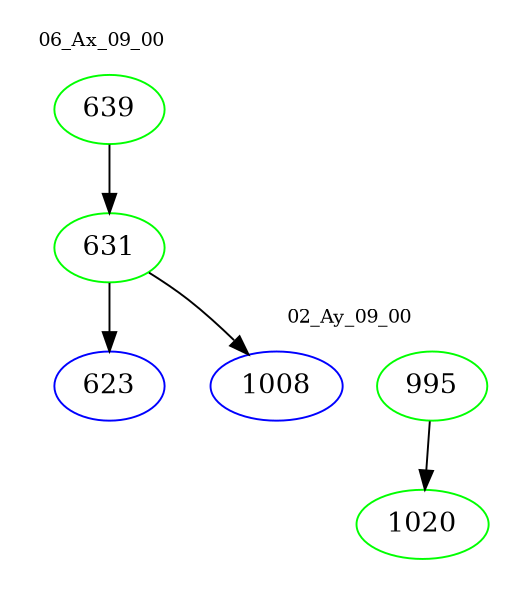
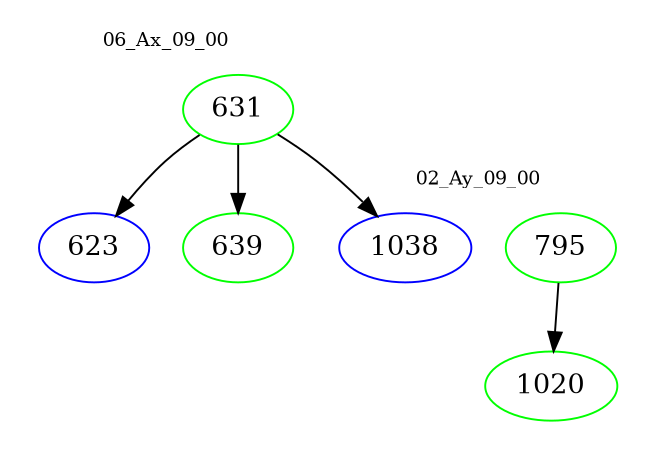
edge "639" -> "631": reversed
node "1008": label "1008" -> "1038"
node "995": label "995" -> "795"
